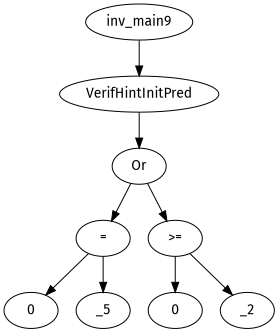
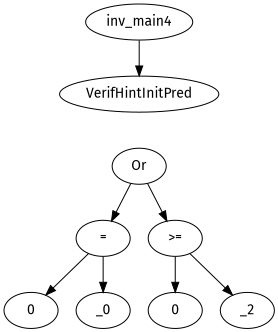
node "inv_main9": label "inv_main9" -> "inv_main4"
edge "VerifHintInitPred" -> "Or": removed
node "_5": label "_5" -> "_0"
